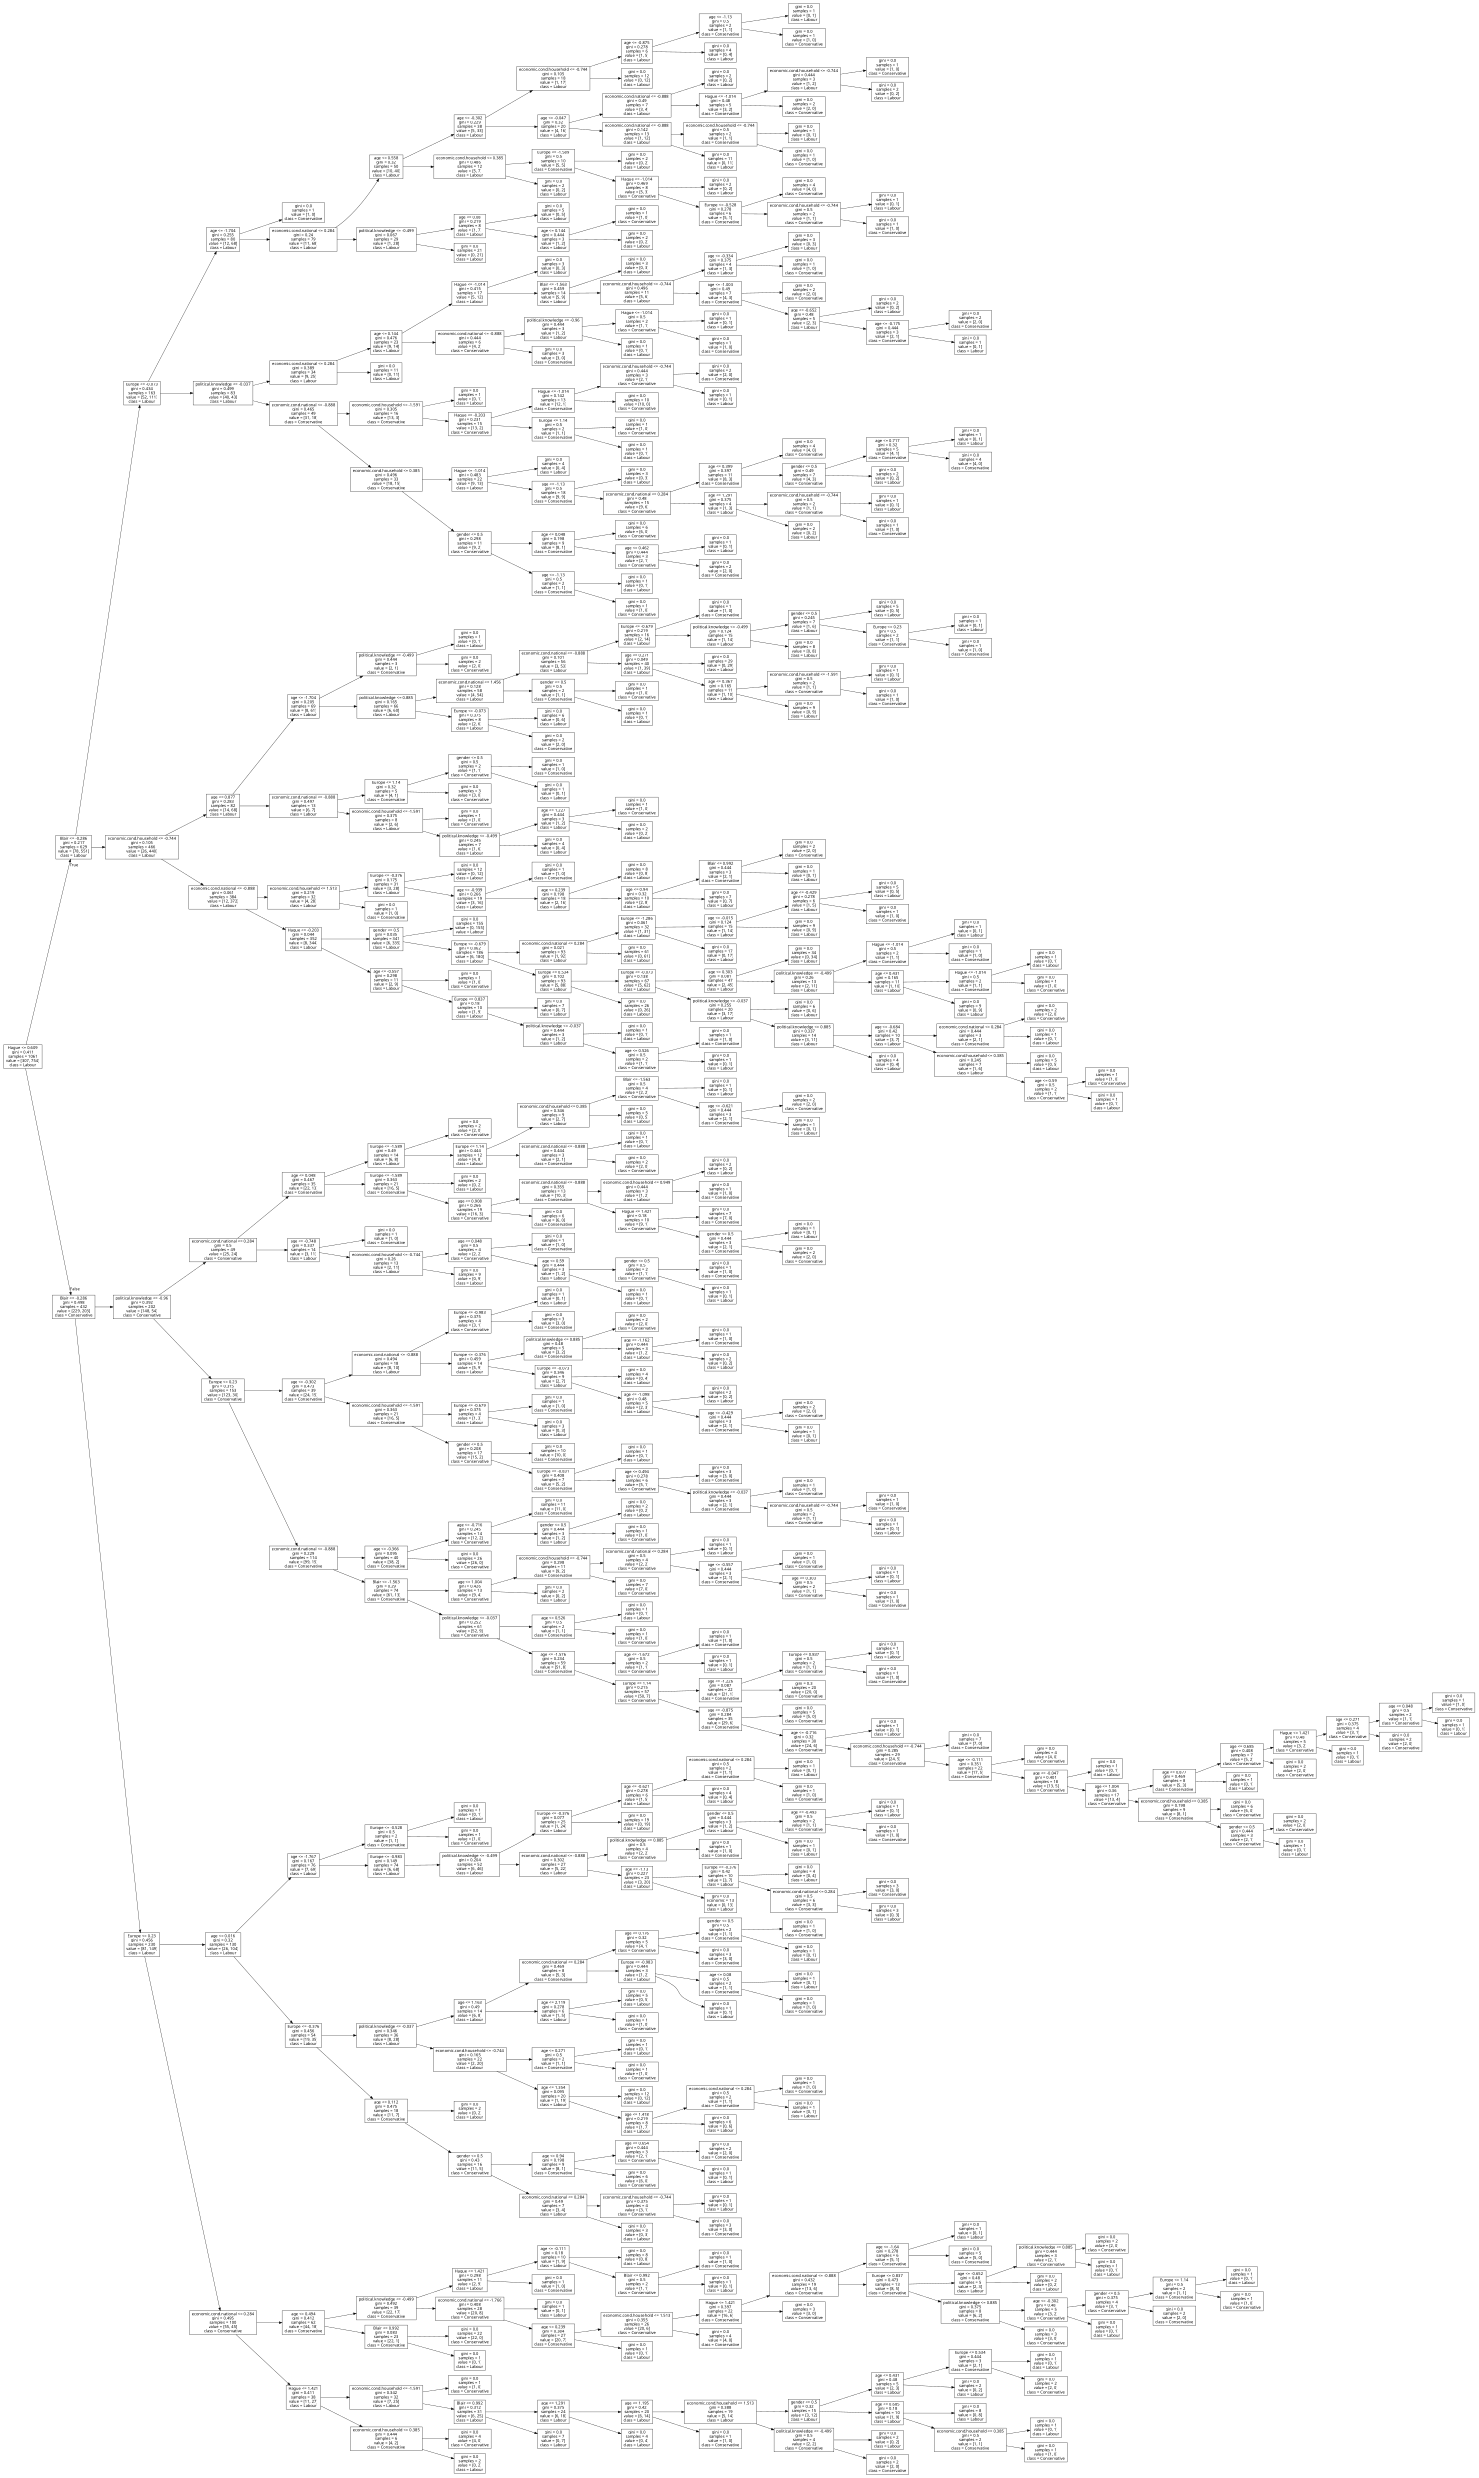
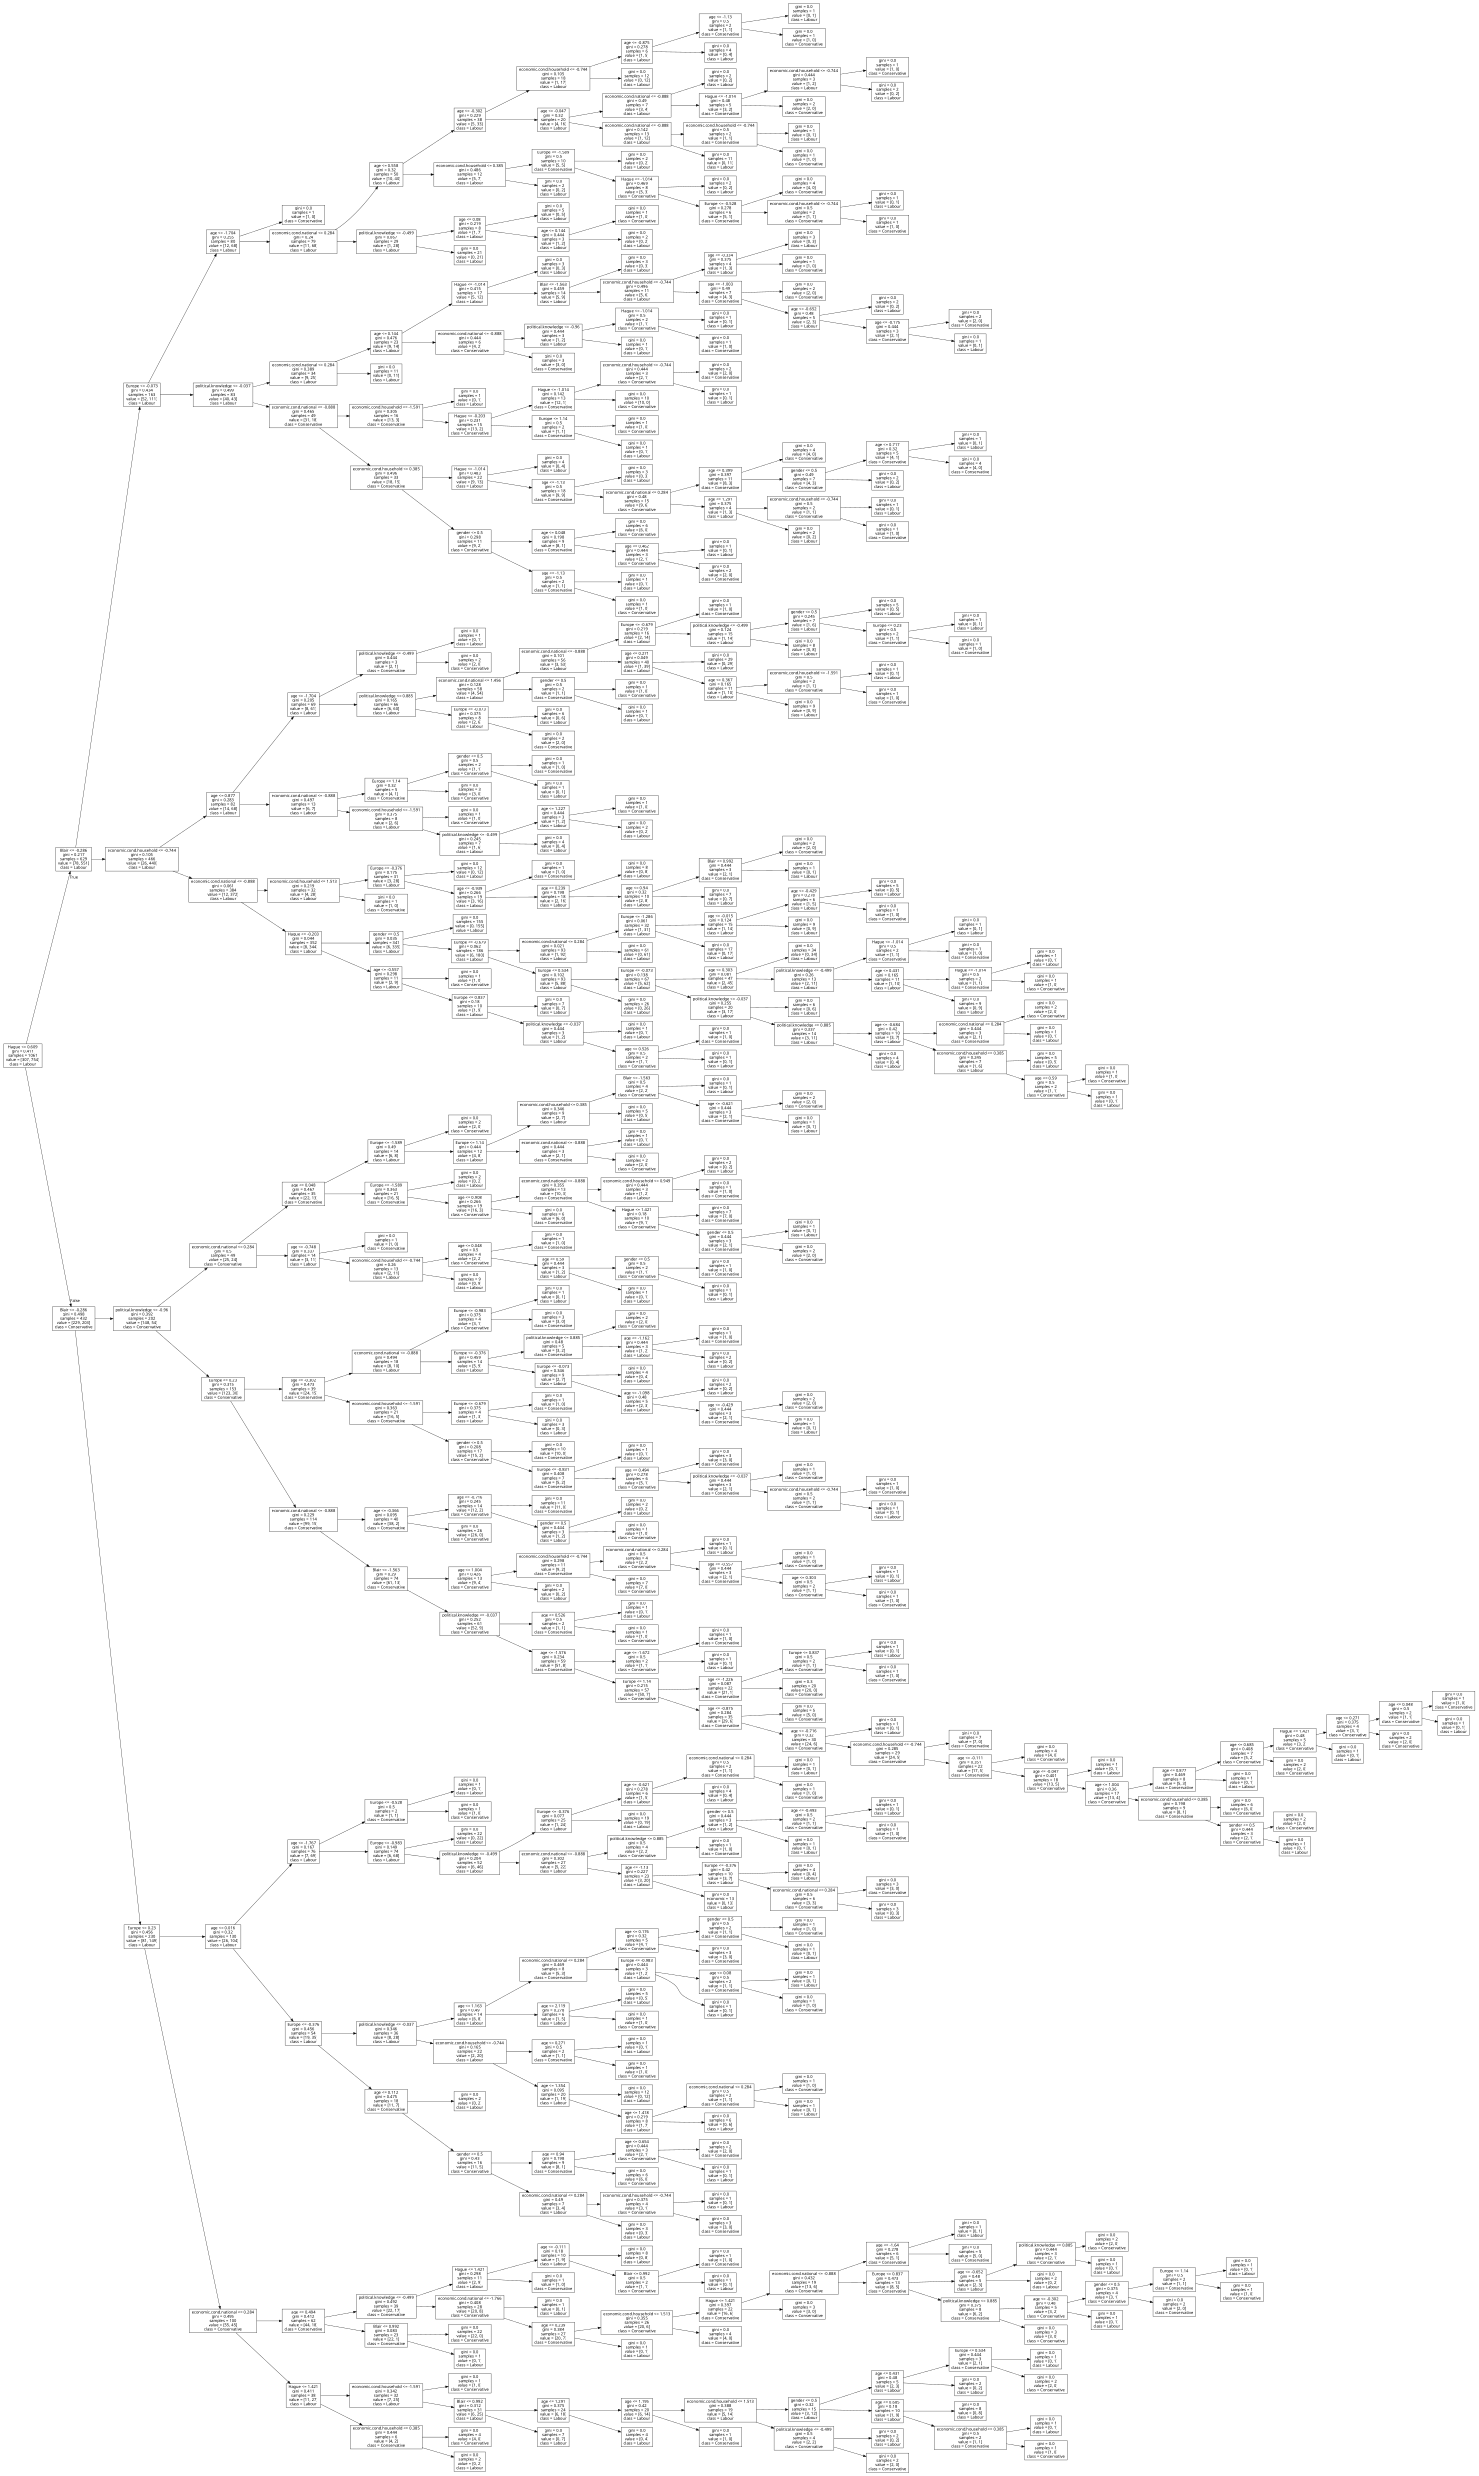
node "gini = 0.0 samples = 22 value = [0, 22] class = Labour": added
